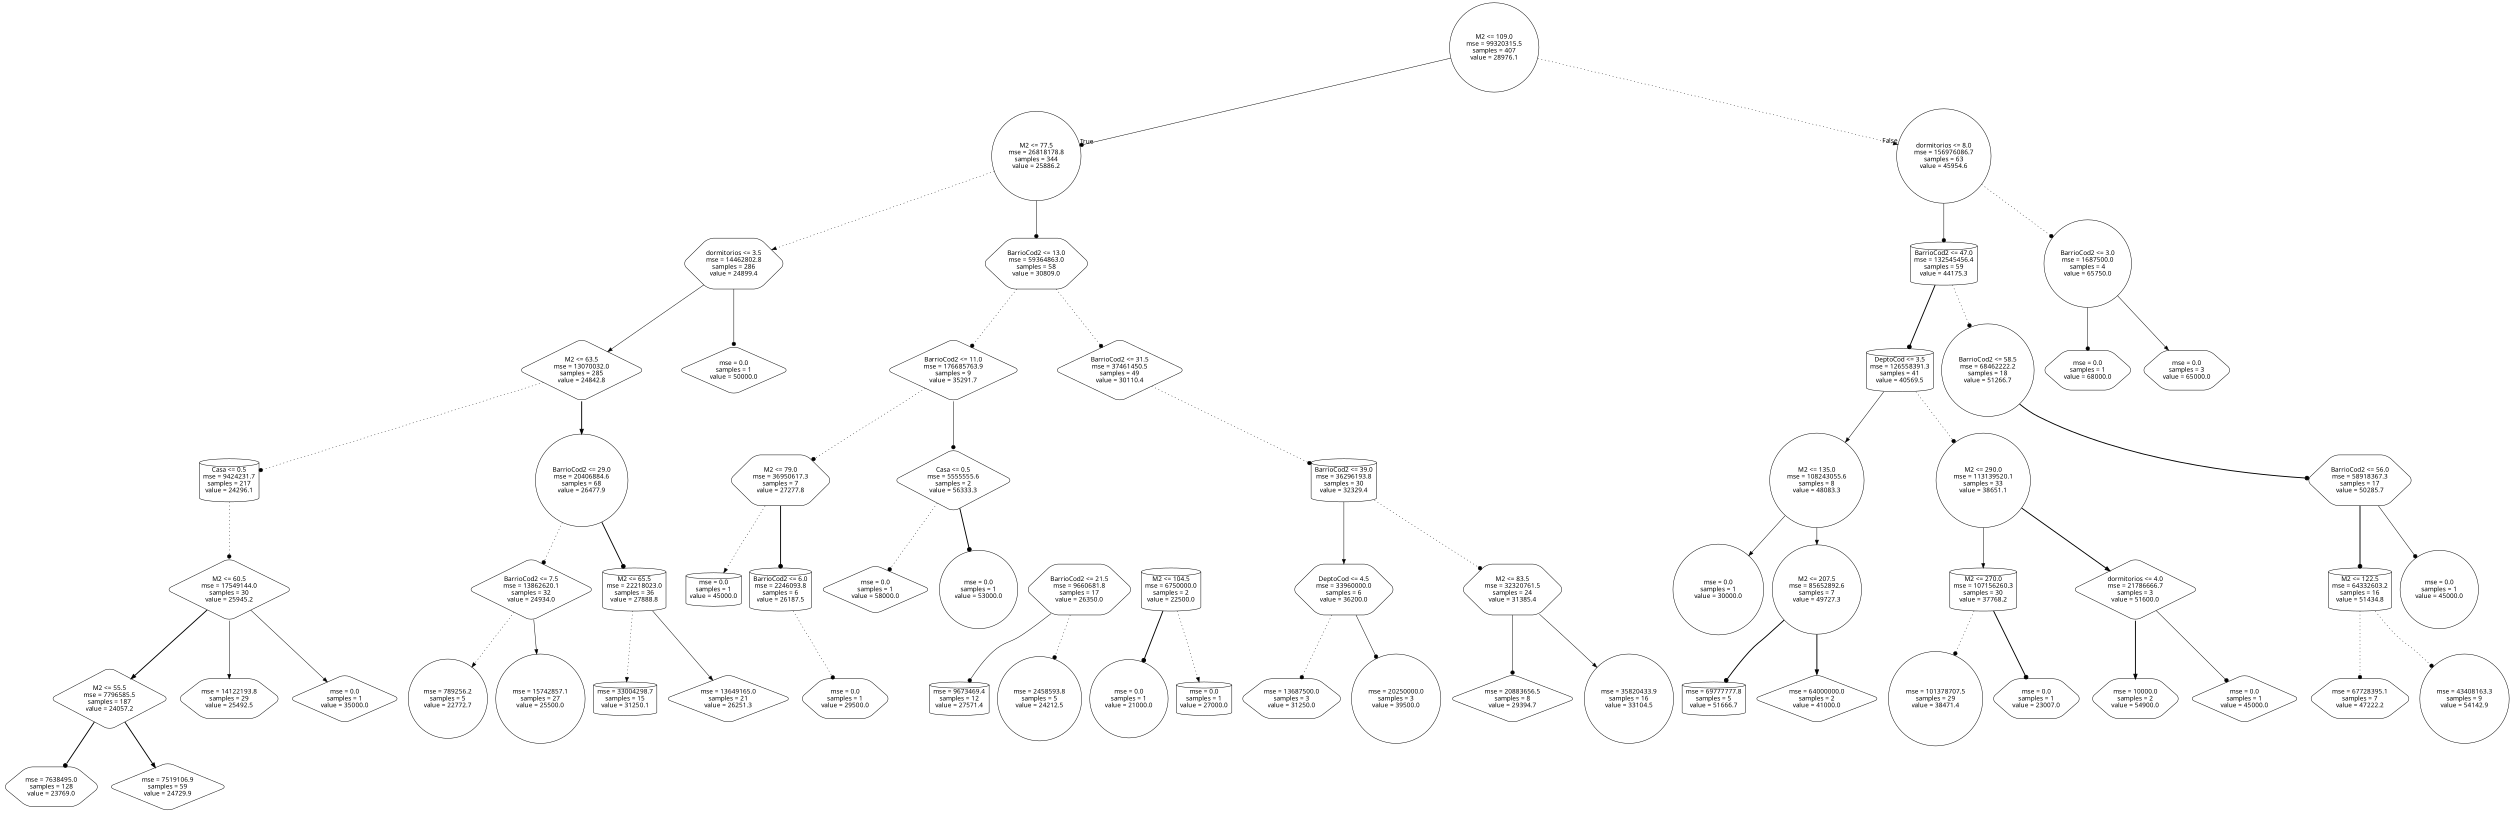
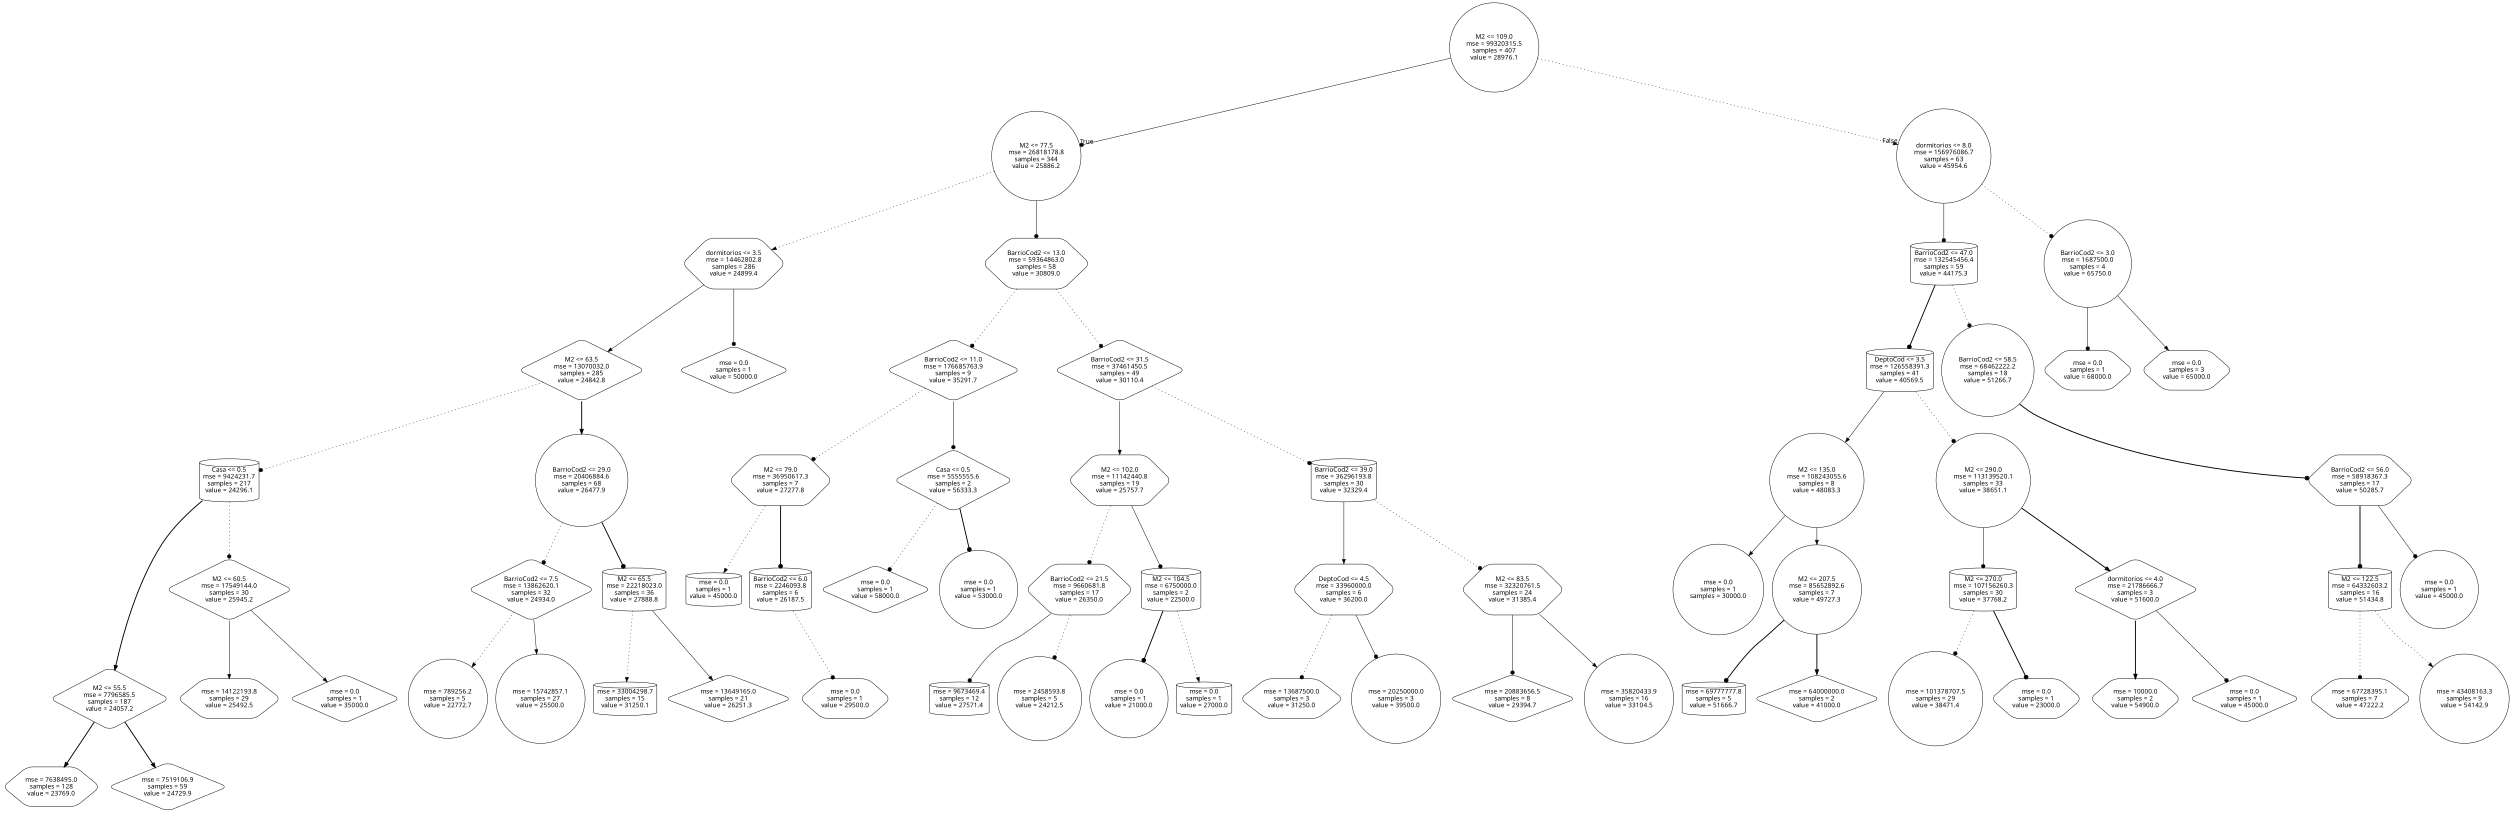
node "M2 <= 102.0 mse = 11142440.8 samples = 19 value = 25757.7": added
edge "M2 <= 290.0 mse = 113139520.1 samples = 33 value = 38651.1" -> "M2 <= 270.0 mse = 107156260.3 samples = 30 value = 37768.2": arrowhead normal -> dot
node "mse = 0.0 samples = 1 value = 30000.0": label "mse = 0.0 samples = 1 value = 30000.0" -> "mse = 0.0 samples = 1 samples = 30000.0"
edge "M2 <= 122.5 mse = 64332603.2 samples = 16 value = 51434.8" -> "mse = 43408163.3 samples = 9 value = 54142.9": arrowhead dot -> normal
edge "M2 <= 60.5 mse = 17549144.0 samples = 30 value = 25945.2" -> "M2 <= 55.5 mse = 7796585.5 samples = 187 value = 24057.2": now "Casa <= 0.5 mse = 9424231.7 samples = 217 value = 24296.1" -> "M2 <= 55.5 mse = 7796585.5 samples = 187 value = 24057.2"
node "mse = 0.0 samples = 1 value = 23007.0": label "mse = 0.0 samples = 1 value = 23007.0" -> "mse = 0.0 samples = 1 value = 23000.0"
edge "M2 <= 55.5 mse = 7796585.5 samples = 187 value = 24057.2" -> "mse = 7638495.0 samples = 128 value = 23769.0": arrowhead dot -> normal
